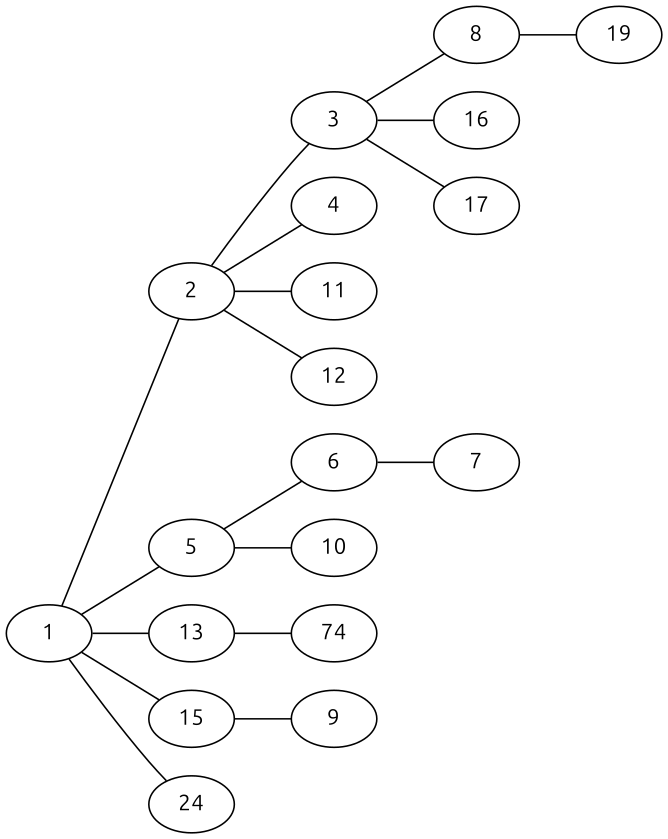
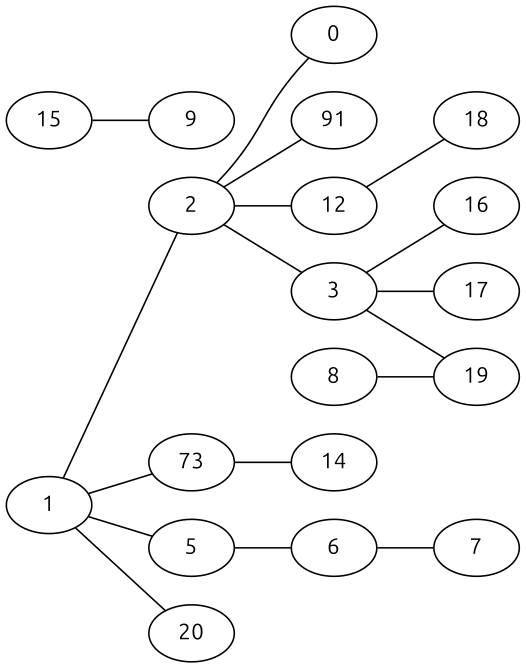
edge "8" -- "3": now "19" -- "3"
node "18": added
node "4": label "4" -> "0"
node "11": label "11" -> "91"
node "10": removed
node "13": label "13" -> "73"
node "74": label "74" -> "14"
edge "1" -- "15": removed
node "24": label "24" -> "20"
